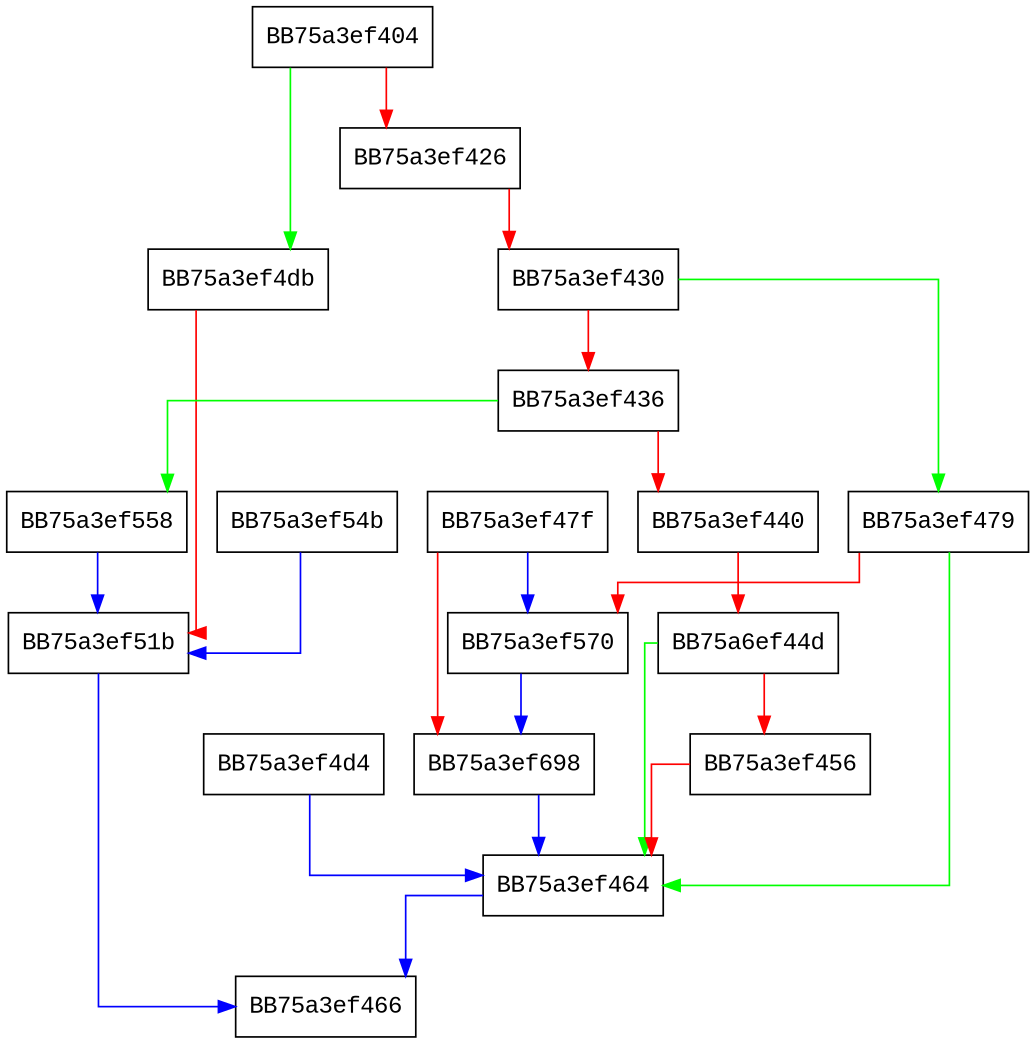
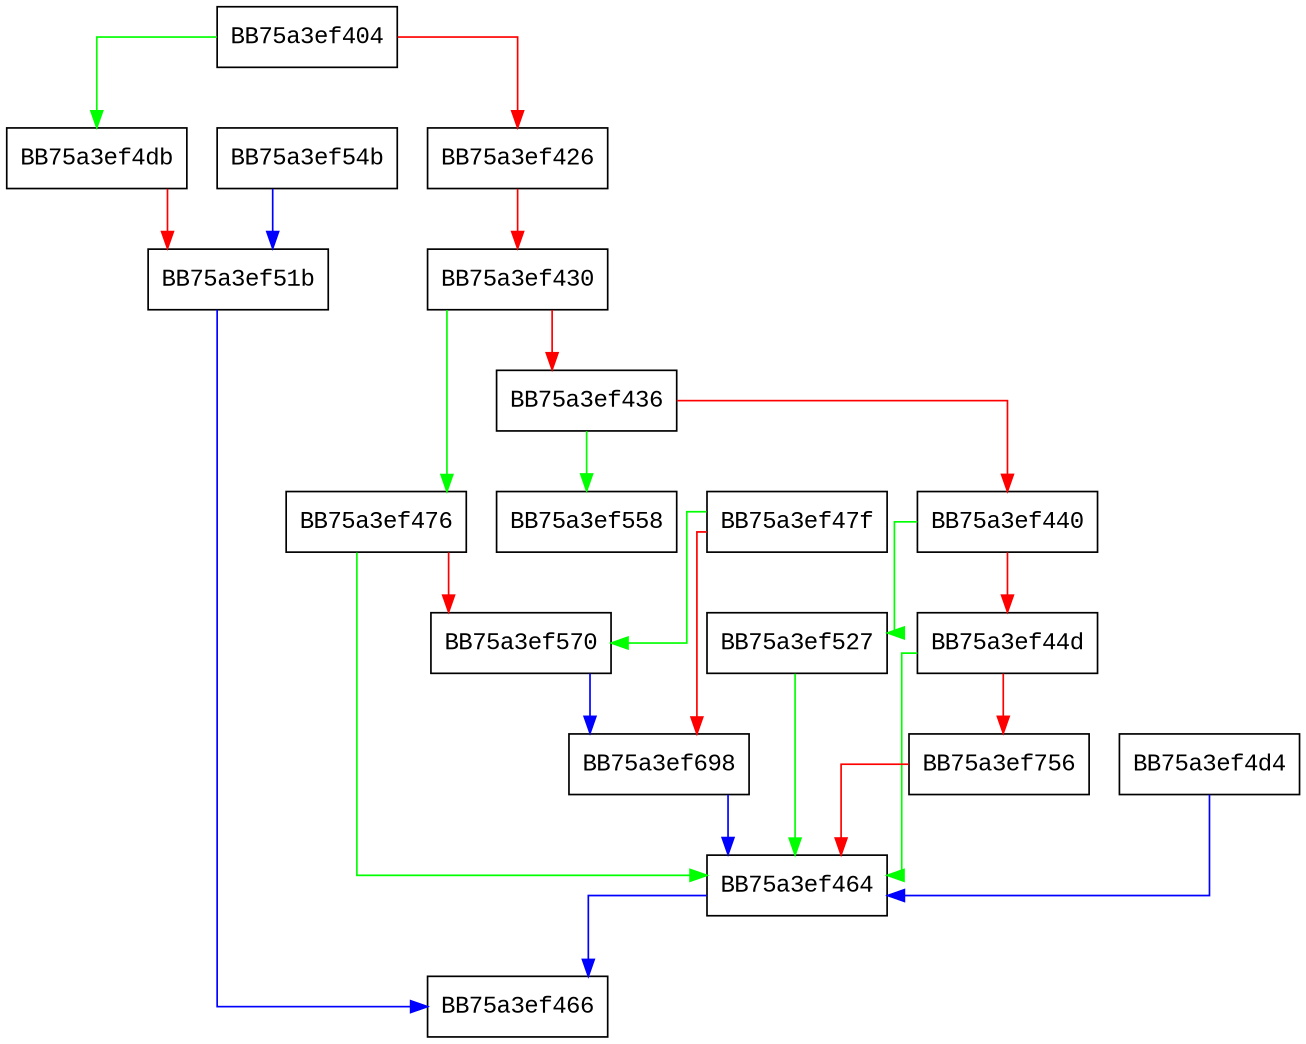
node "BB75a3ef479": label "BB75a3ef479" -> "BB75a3ef476"
edge "BB75a3ef558" -> "BB75a3ef51b": removed
edge "BB75a3ef47f" -> "BB75a3ef570": color blue -> green
node "BB75a6ef44d": label "BB75a6ef44d" -> "BB75a3ef44d"
node "BB75a3ef527": added
node "BB75a3ef456": label "BB75a3ef456" -> "BB75a3ef756"
